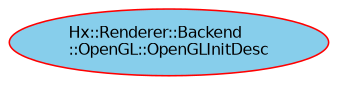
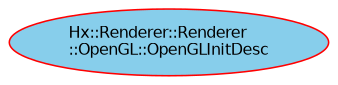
node "Hx::Renderer::Backend ::OpenGL::OpenGLInitDesc": label "Hx::Renderer::Backend ::OpenGL::OpenGLInitDesc" -> "Hx::Renderer::Renderer ::OpenGL::OpenGLInitDesc"
